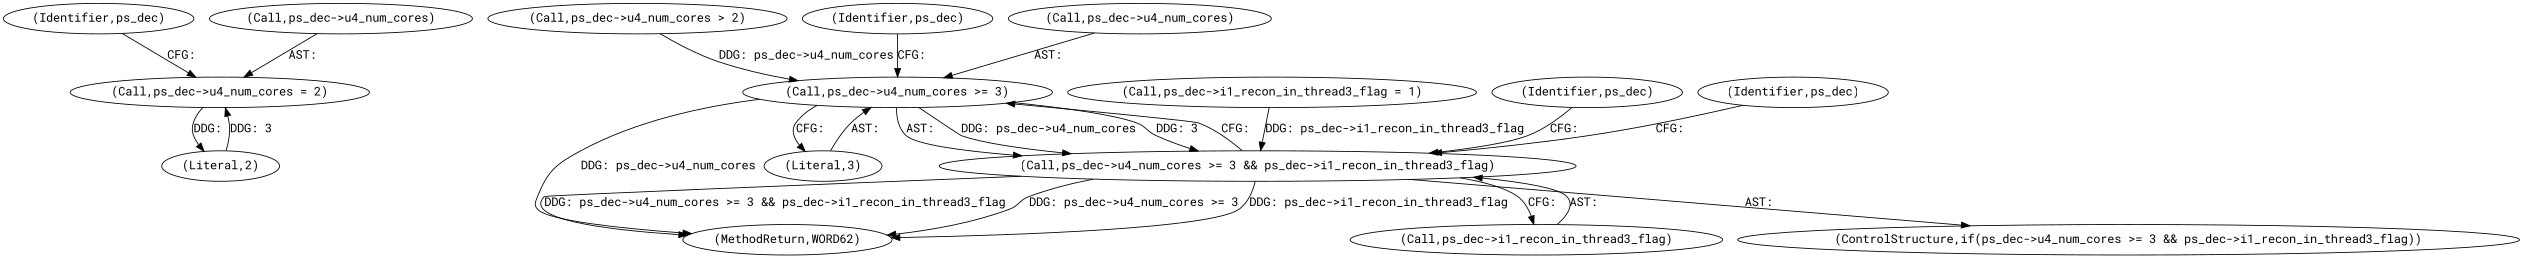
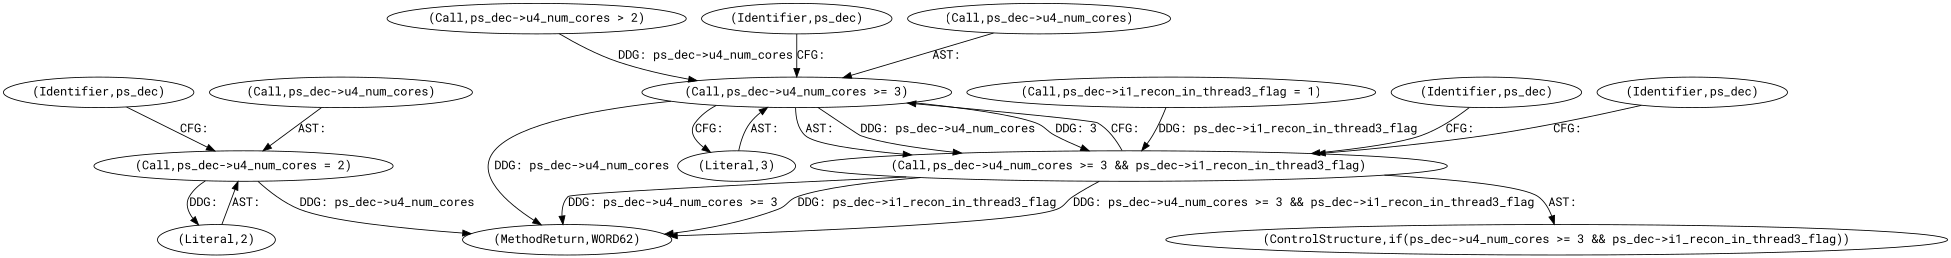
edge "(Literal,2)" -> "(Call,ps_dec->u4_num_cores = 2)": label "DDG: 3" -> "AST: "
edge "(Call,ps_dec->u4_num_cores = 2)" -> "(MethodReturn,WORD62)": added, label "DDG: ps_dec->u4_num_cores"
node "(Call,ps_dec->i1_recon_in_thread3_flag)": removed
